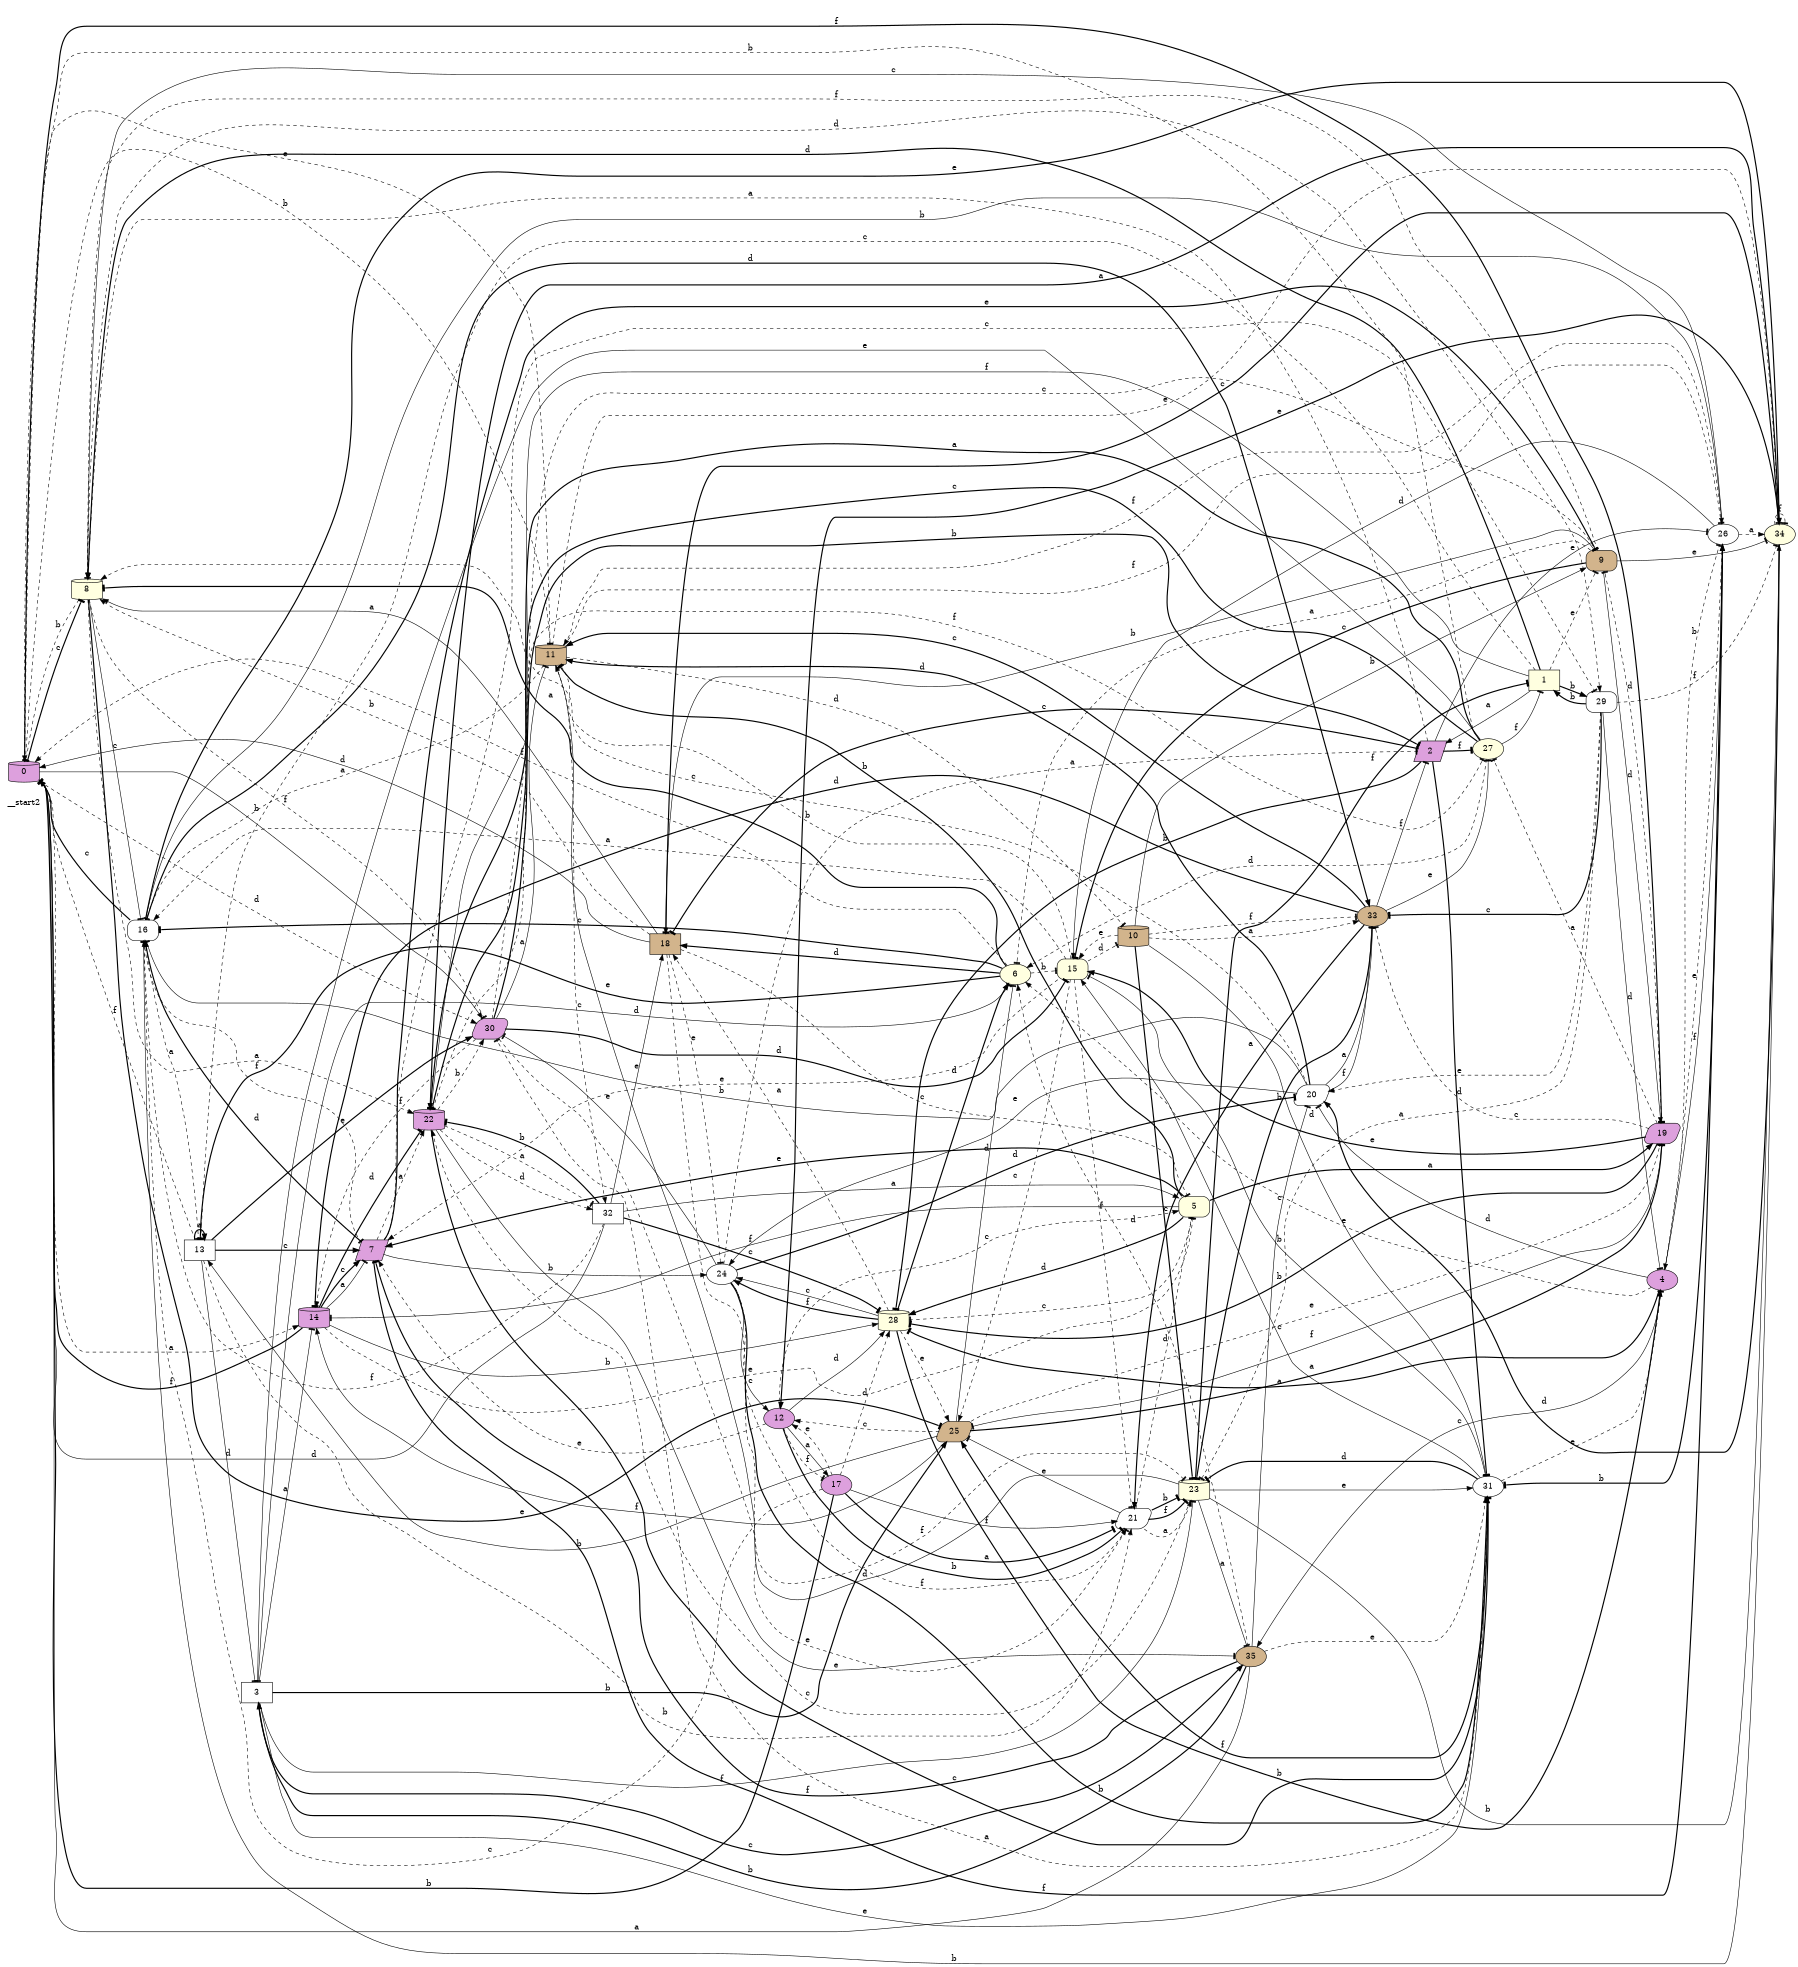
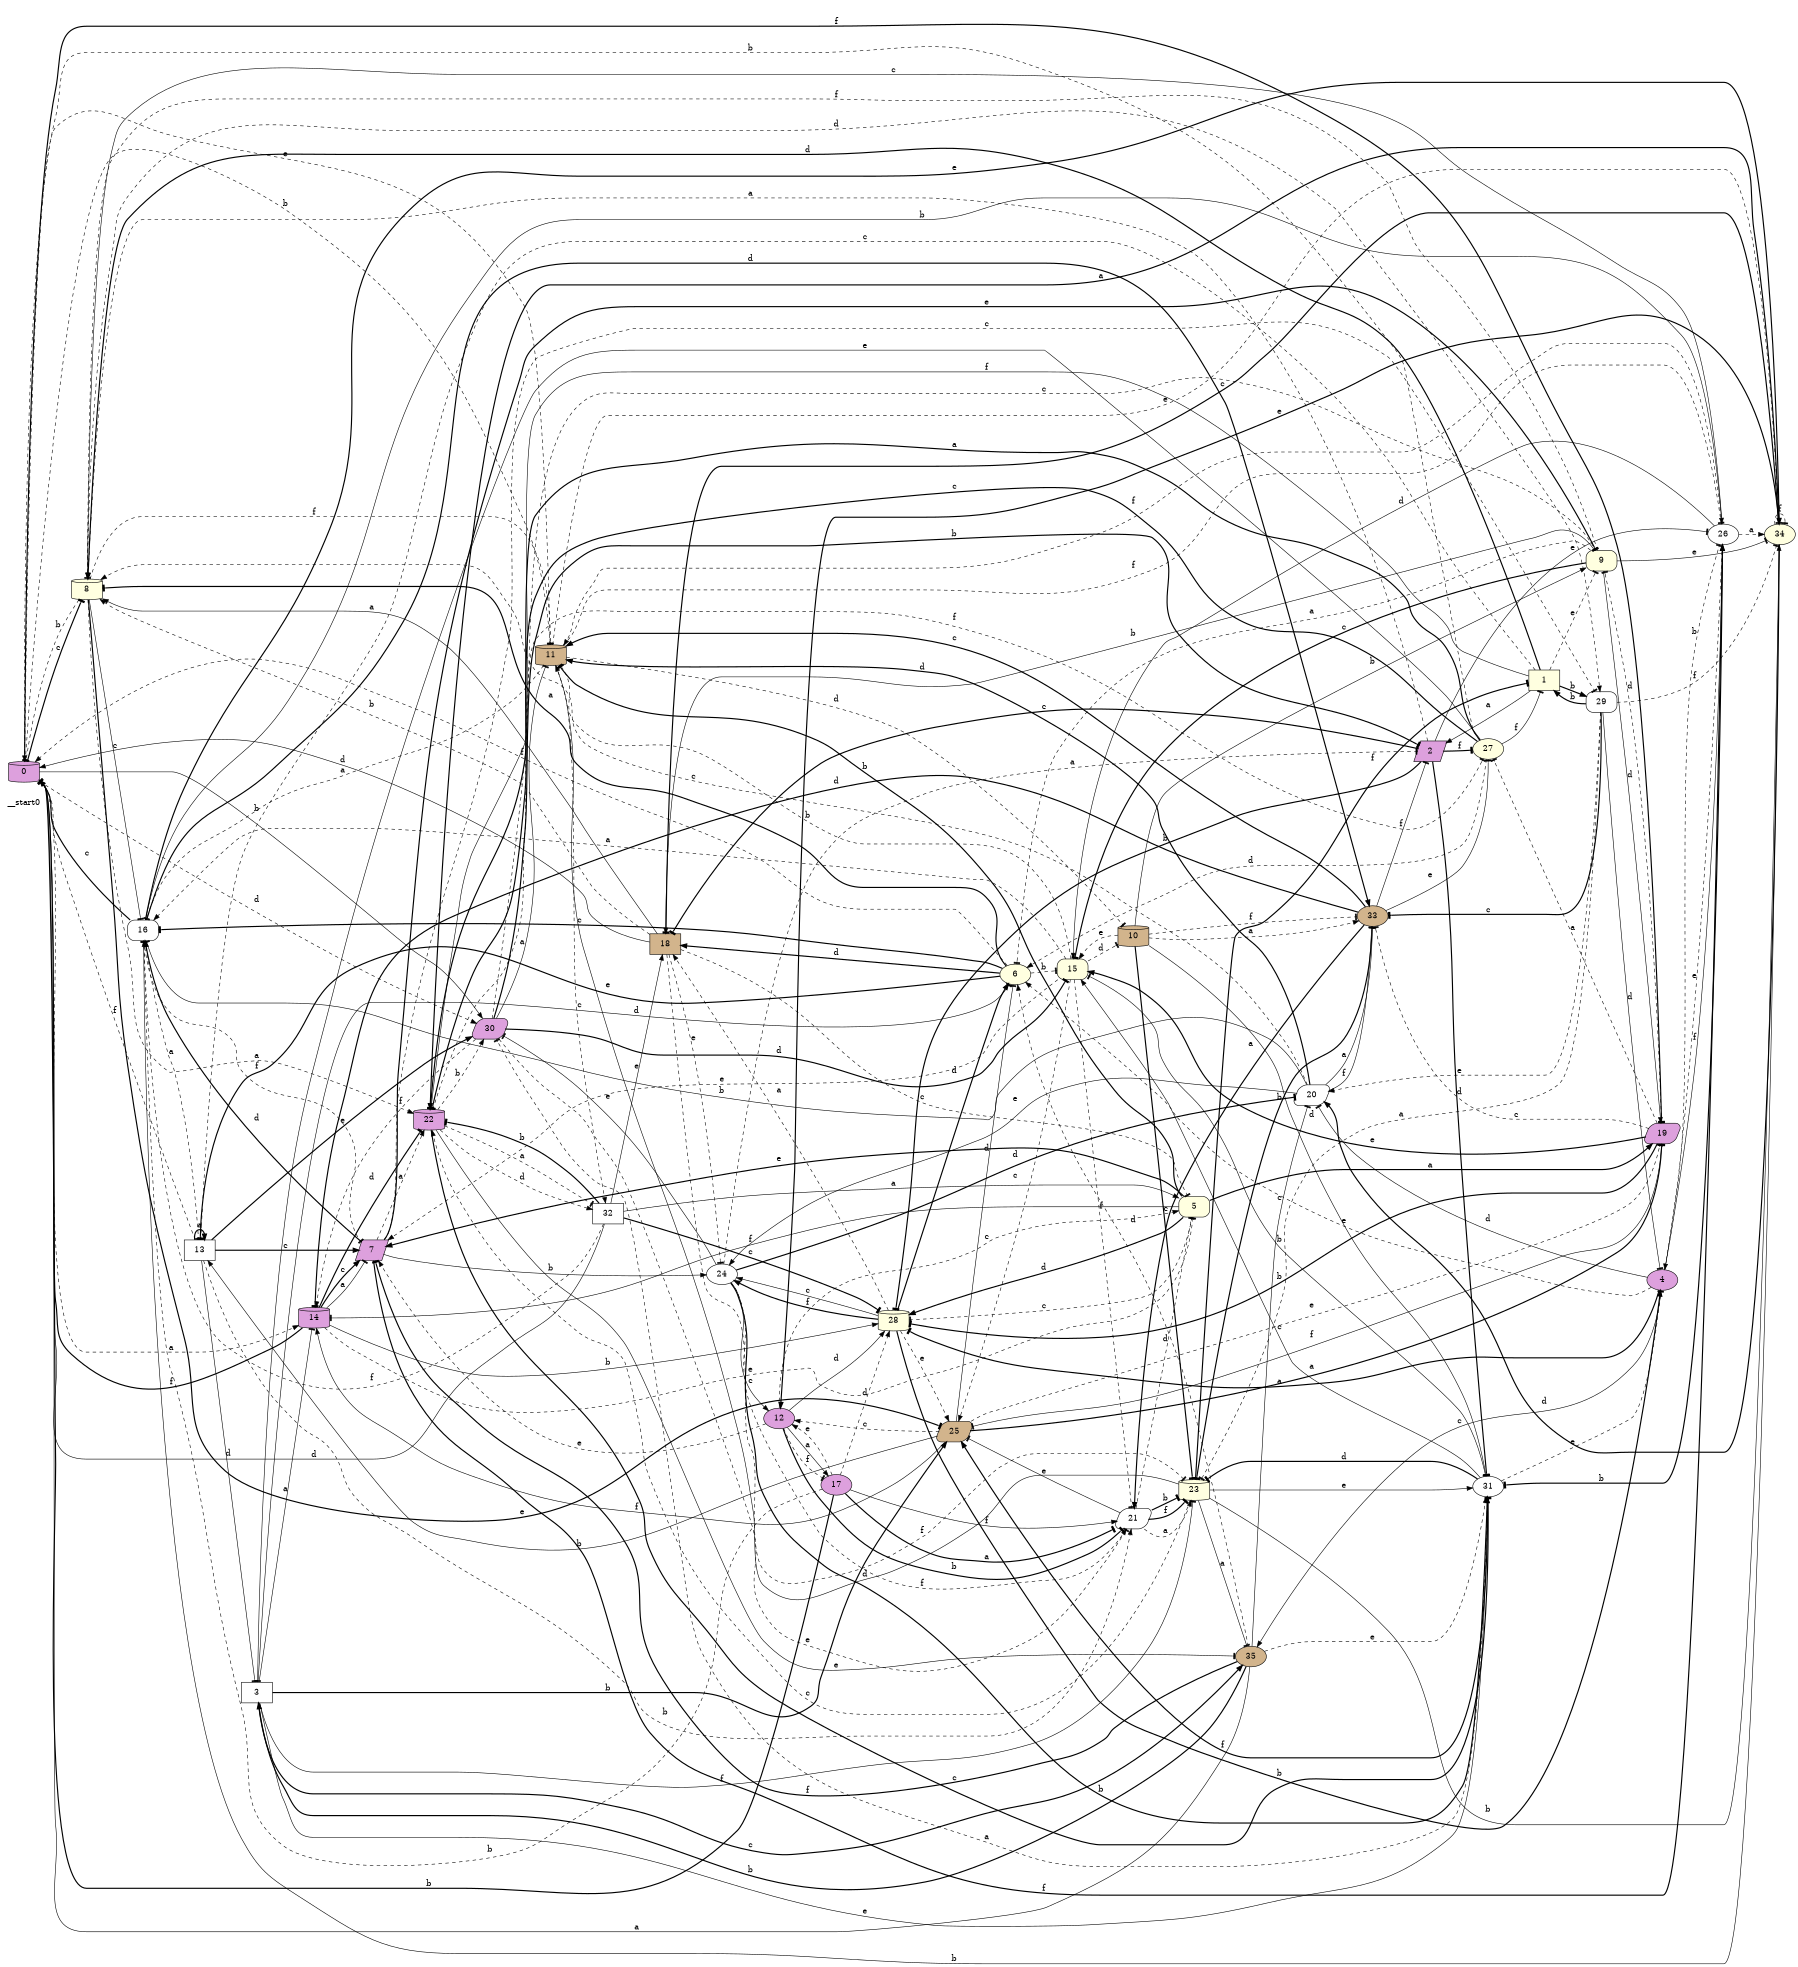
node "9": fillcolor tan -> lightyellow
node "__start2": label "__start2" -> "__start0"
edge "8" -> "30": now "8" -> "11"
edge "17" -> "16": label "c" -> "b"
